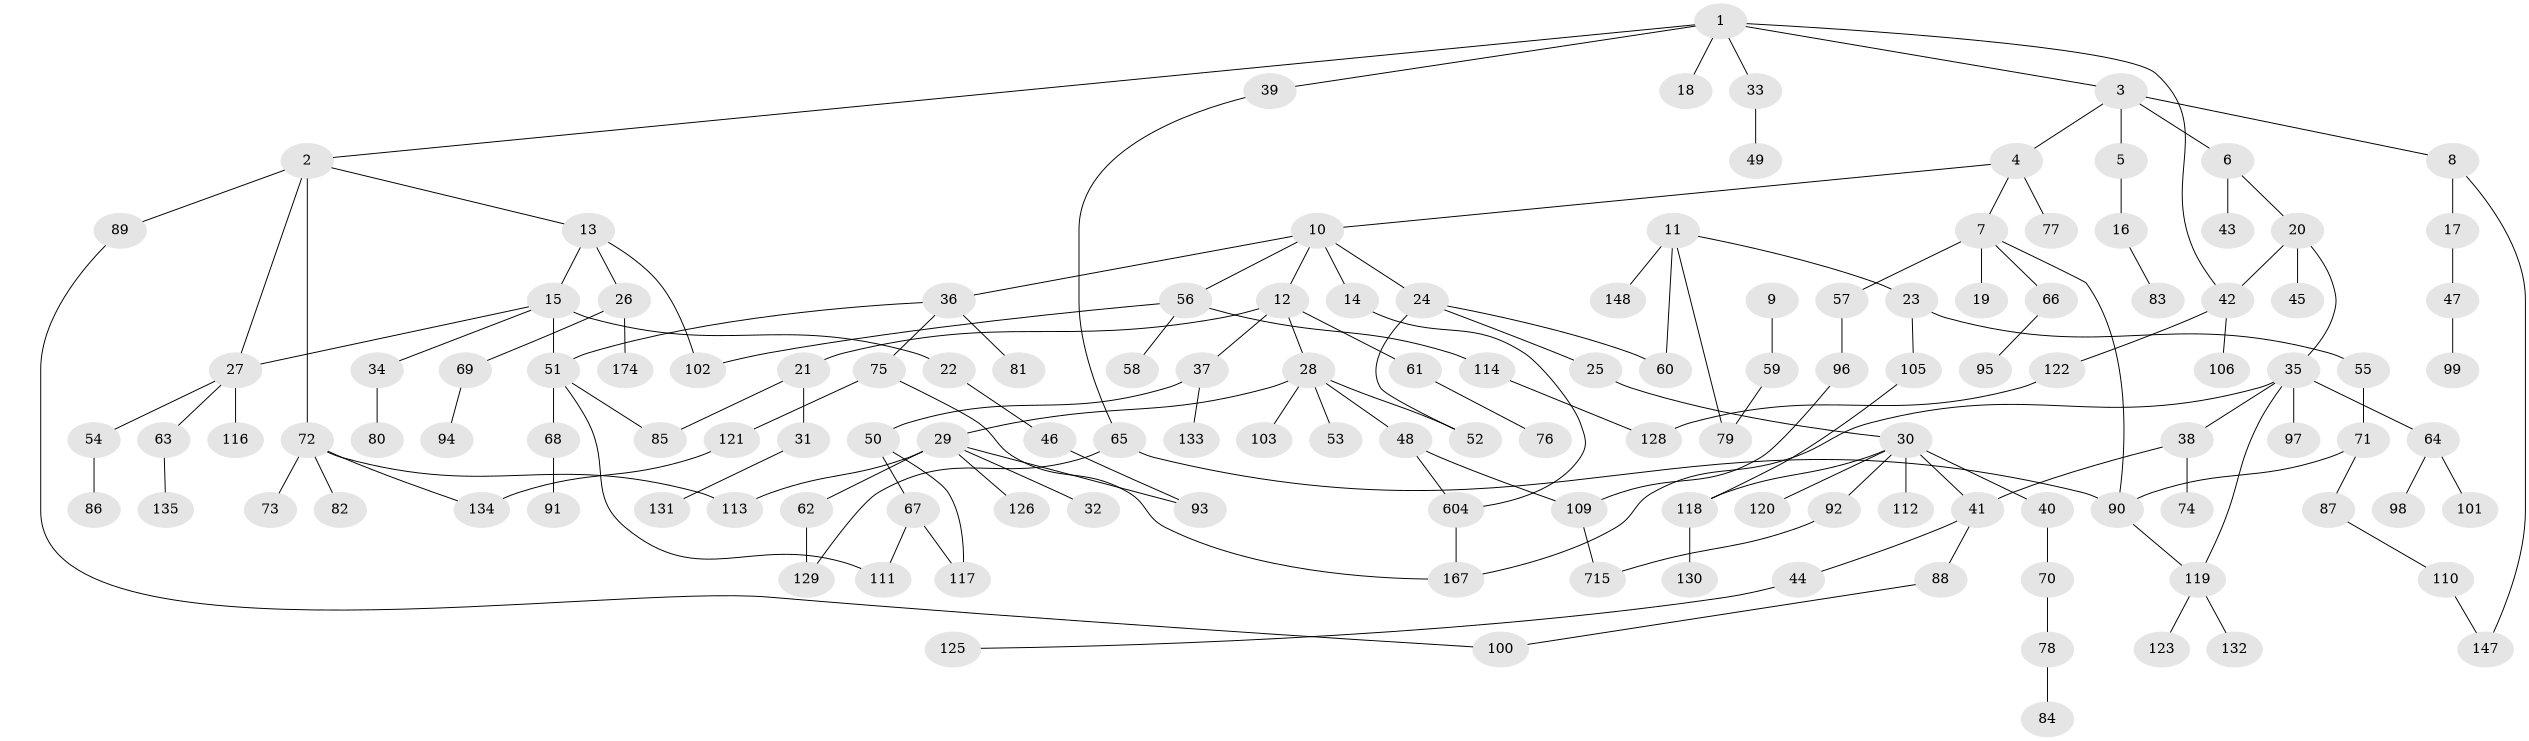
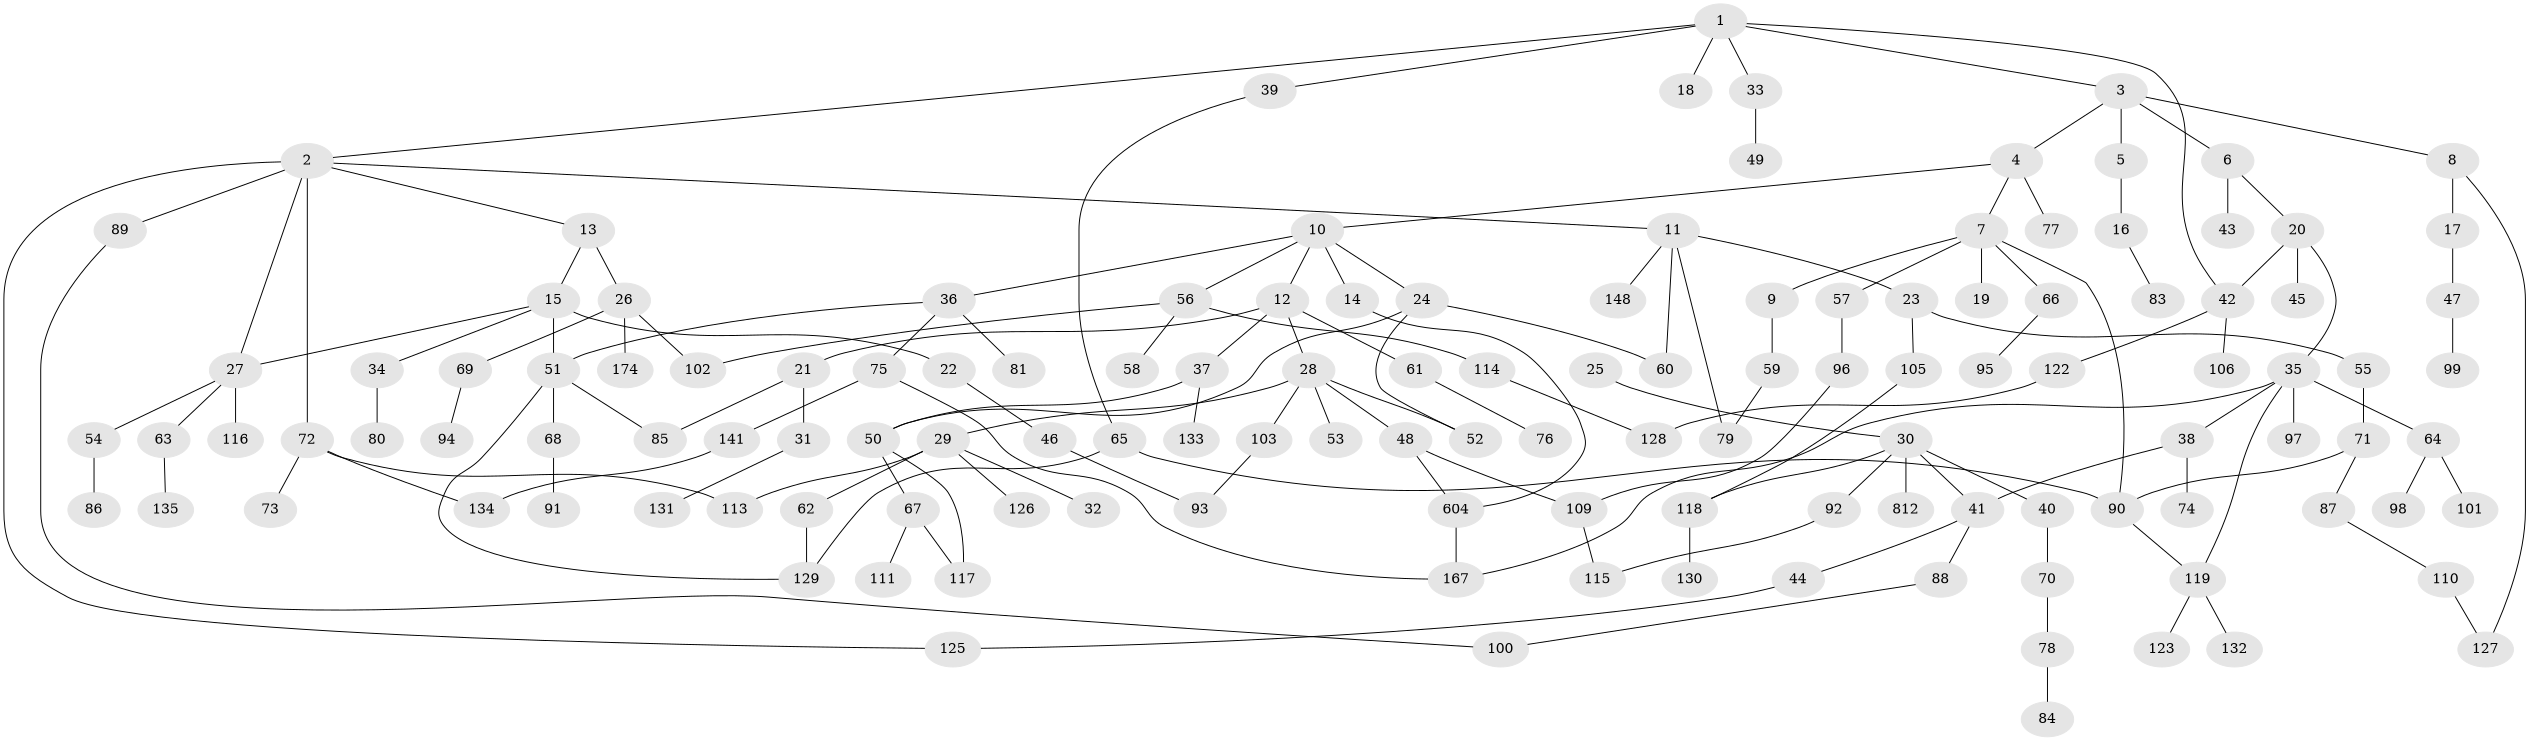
edge "2" -- "11": added
edge "7" -- "9": added
edge "13" -- "102": now "26" -- "102"
edge "24" -- "25": now "24" -- "50"
node "121": label "121" -> "141"
edge "29" -- "93": now "103" -- "93"
node "82": removed
node "120": removed
node "112": label "112" -> "812"
edge "51" -- "111": now "51" -- "129"
node "715": label "715" -> "115"
edge "2" -- "125": added
node "147": label "147" -> "127"
